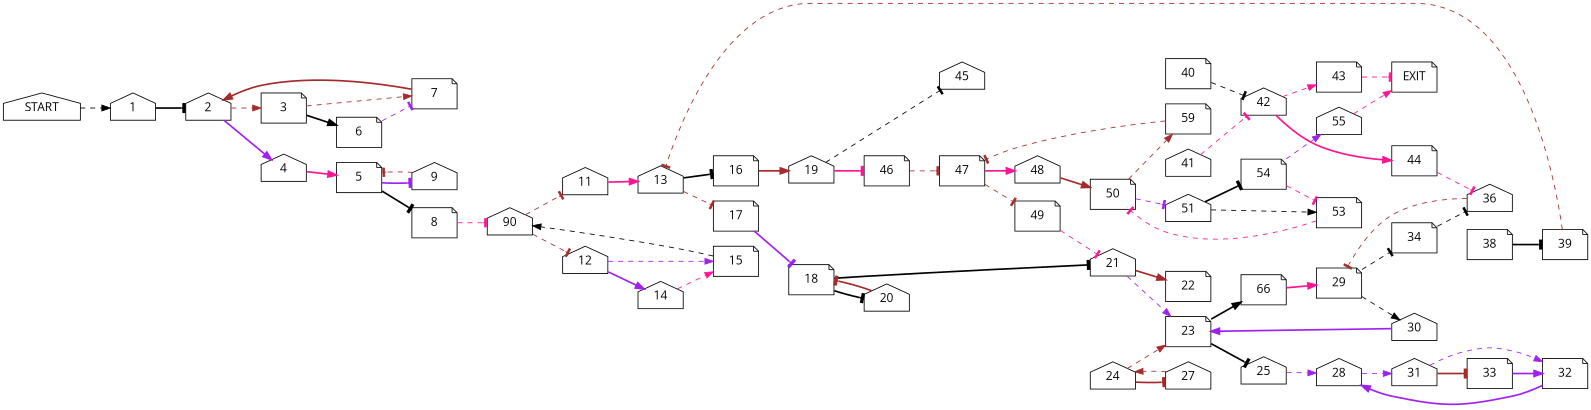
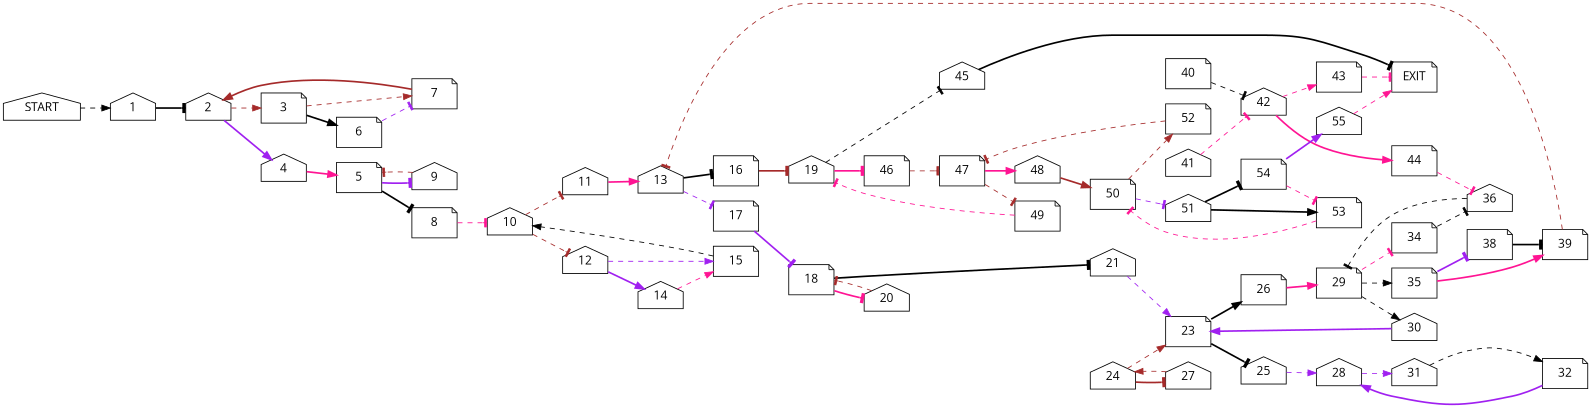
edge "45" -> "EXIT": added
node "59": label "59" -> "52"
edge "54" -> "55": style dashed -> bold
edge "16" -> "19": arrowhead normal -> tee
edge "13" -> "17": color brown -> purple
edge "51" -> "53": style dashed -> bold
edge "36" -> "29": color brown -> black
node "90": label "90" -> "10"
edge "49" -> "21": now "49" -> "19"
edge "29" -> "34": color black -> deeppink
node "35": added
edge "20" -> "18": style bold -> dashed
node "22": removed
node "66": label "66" -> "26"
edge "18" -> "20": color black -> deeppink
edge "31" -> "32": color purple -> black
node "33": removed
